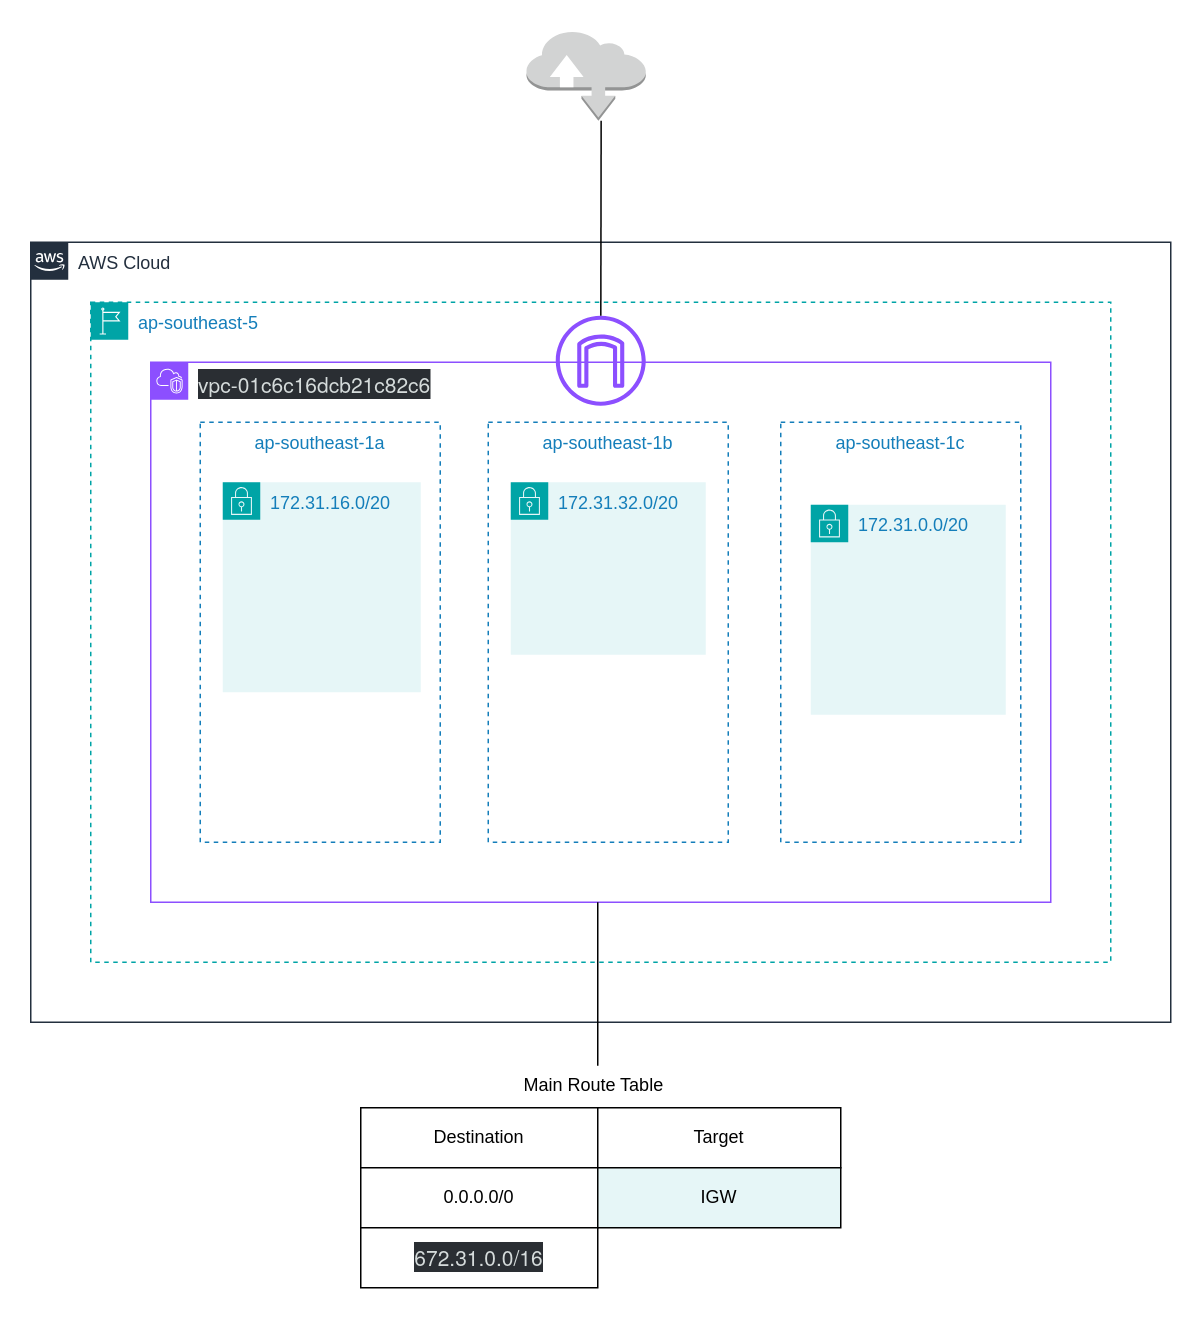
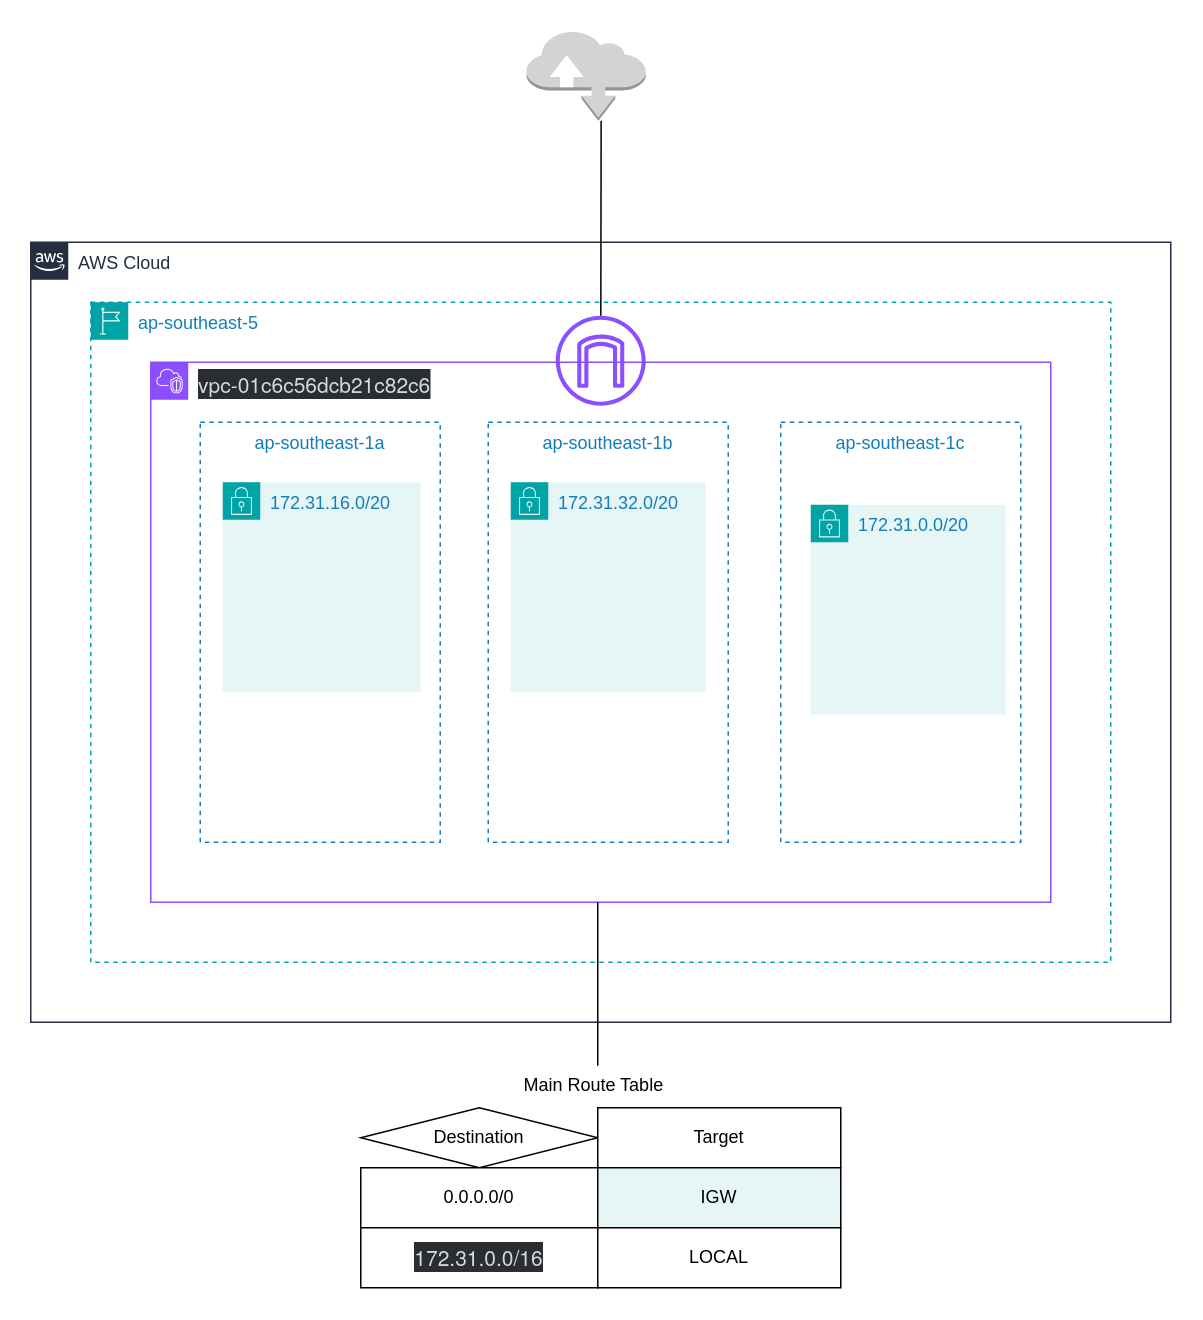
node "vpc-01c6c16dcb21c82c6": label "vpc-01c6c16dcb21c82c6" -> "vpc-01c6c56dcb21c82c6"
node "172.31.32.0/20": size 195x173 -> 195x210
node "Destination": shape rectangle -> diamond
node "672.31.0.0/16": label "672.31.0.0/16" -> "172.31.0.0/16"
node "LOCAL": added
